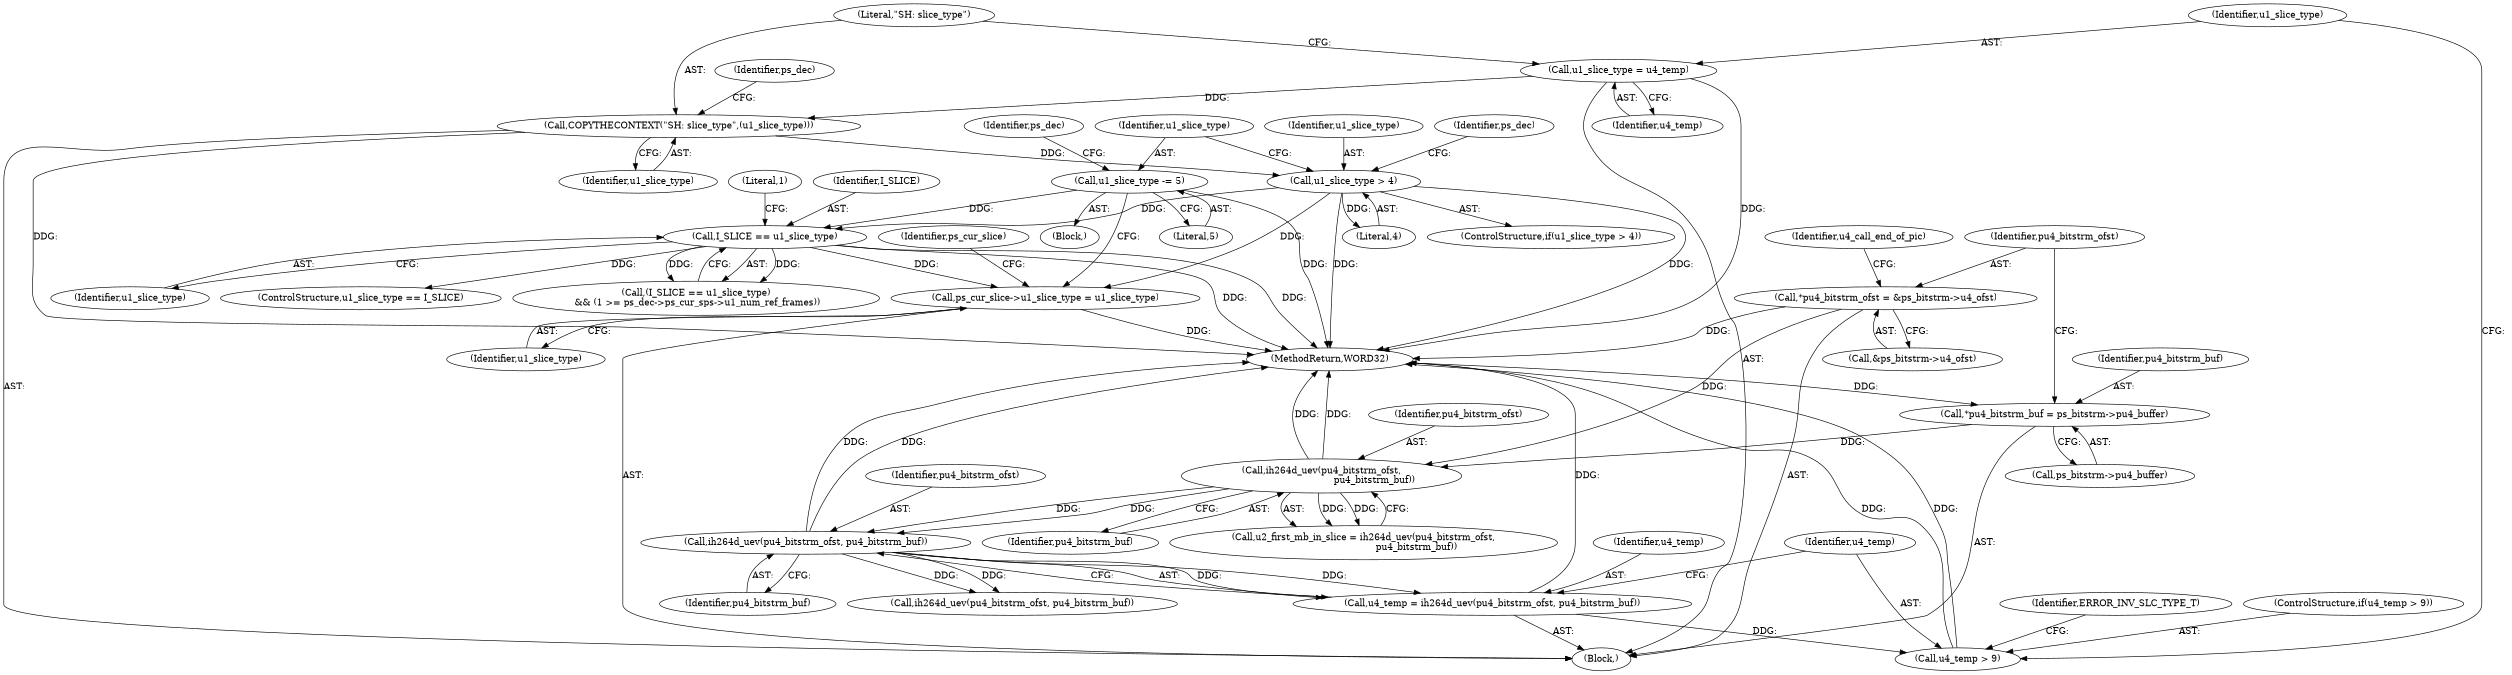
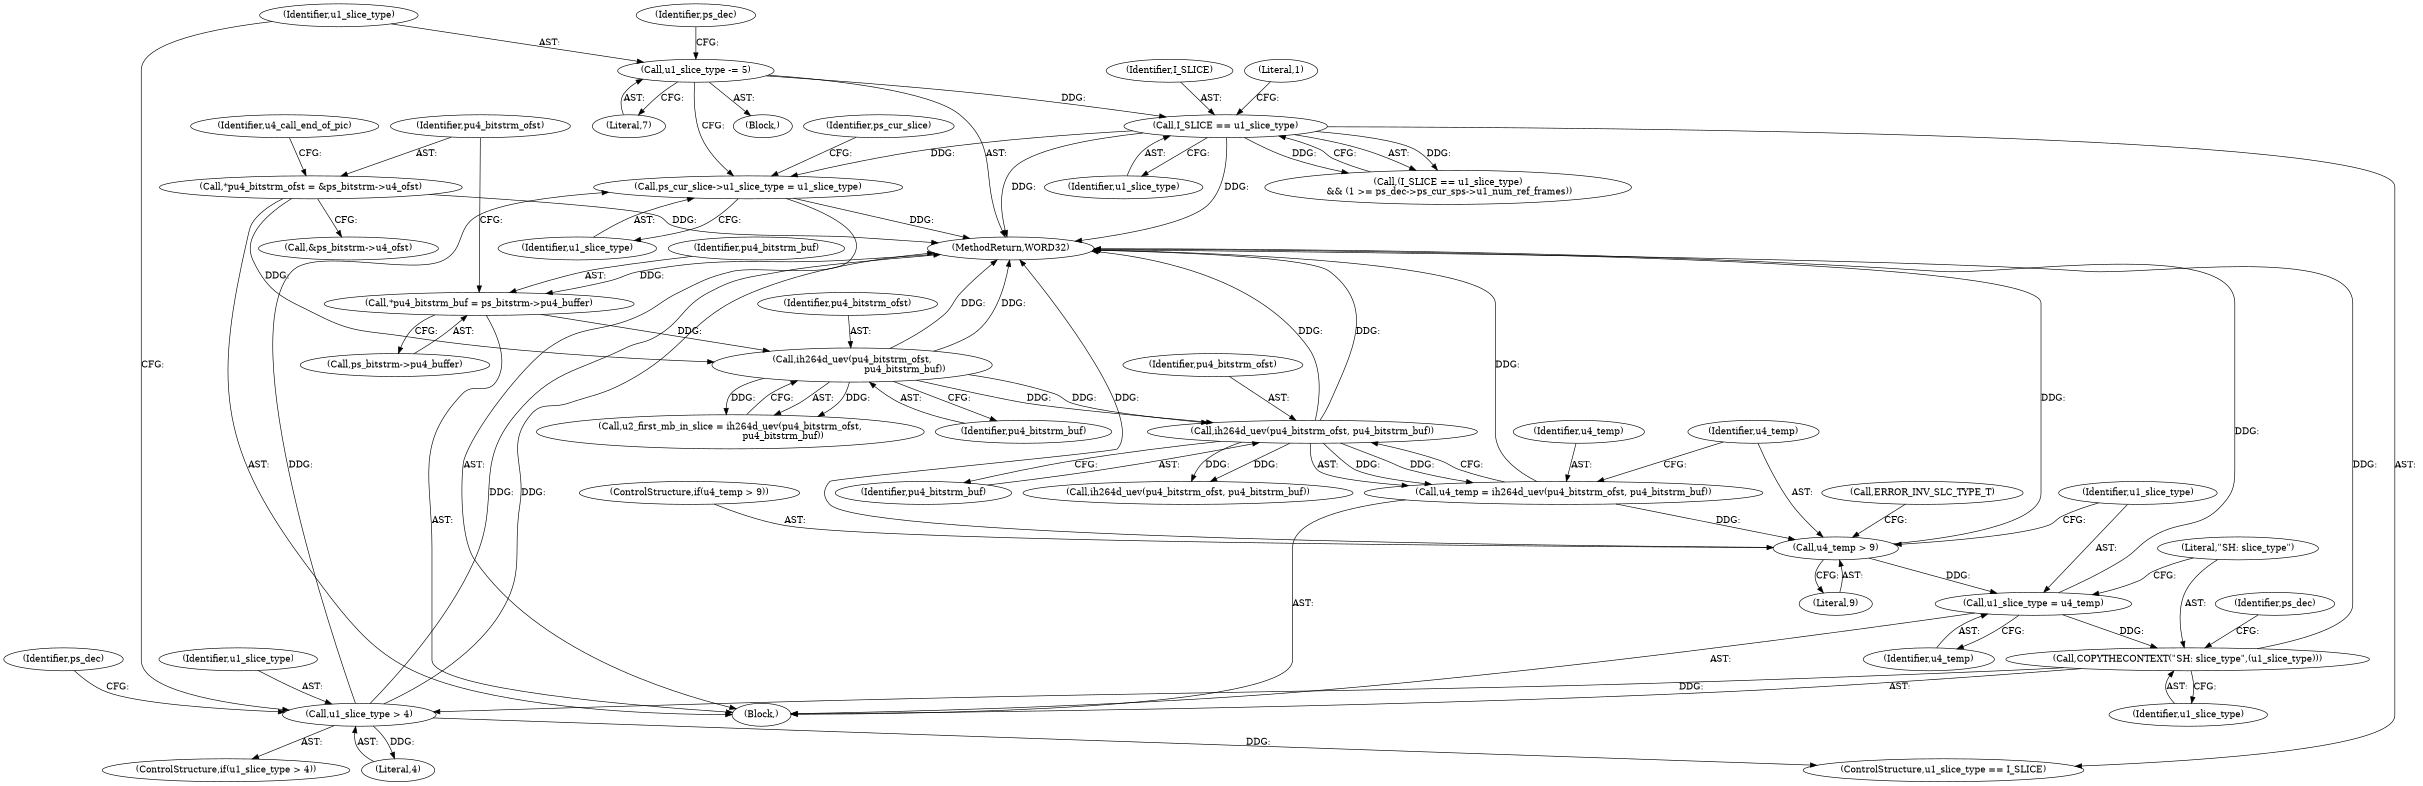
edge "(Call,u1_slice_type > 4)" -> "(Call,I_SLICE == u1_slice_type)": now "(Call,u1_slice_type > 4)" -> "(ControlStructure,u1_slice_type == I_SLICE)"
node "(Literal,5)": label "(Literal,5)" -> "(Literal,7)"
edge "(Call,I_SLICE == u1_slice_type)" -> "(ControlStructure,u1_slice_type == I_SLICE)": label "DDG: " -> "AST: "
edge "(Call,u1_slice_type -= 5)" -> "(MethodReturn,WORD32)": label "DDG: " -> "AST: "
edge "(Call,&ps_bitstrm->u4_ofst)" -> "(Call,*pu4_bitstrm_ofst = &ps_bitstrm->u4_ofst)": removed, label "AST:"
edge "(Call,u4_temp > 9)" -> "(Call,u1_slice_type = u4_temp)": added, label "DDG:"
node "(Literal,9)": added
node "(Identifier,ERROR_INV_SLC_TYPE_T)": label "(Identifier,ERROR_INV_SLC_TYPE_T)" -> "(Call,ERROR_INV_SLC_TYPE_T)"
